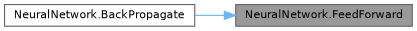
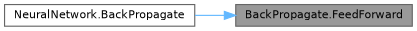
node "NeuralNetwork.FeedForward": label "NeuralNetwork.FeedForward" -> "BackPropagate.FeedForward"
